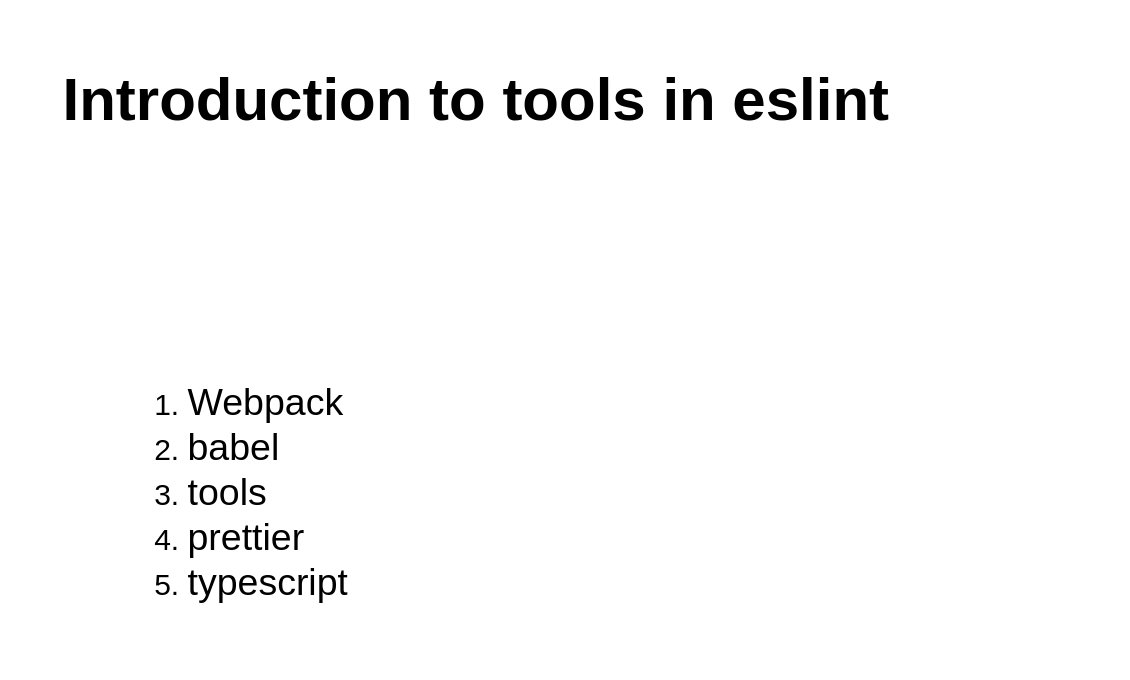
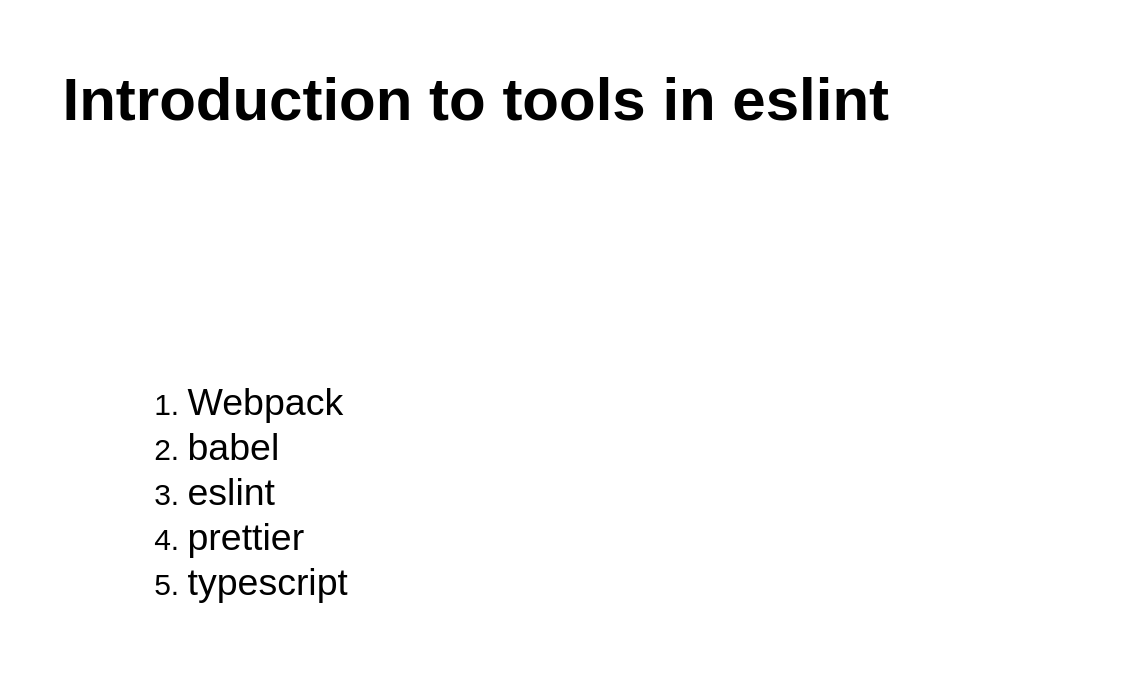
node "Webpack babel tools prettier typescript": label "Webpack babel tools prettier typescript" -> "Webpack babel eslint prettier typescript"
